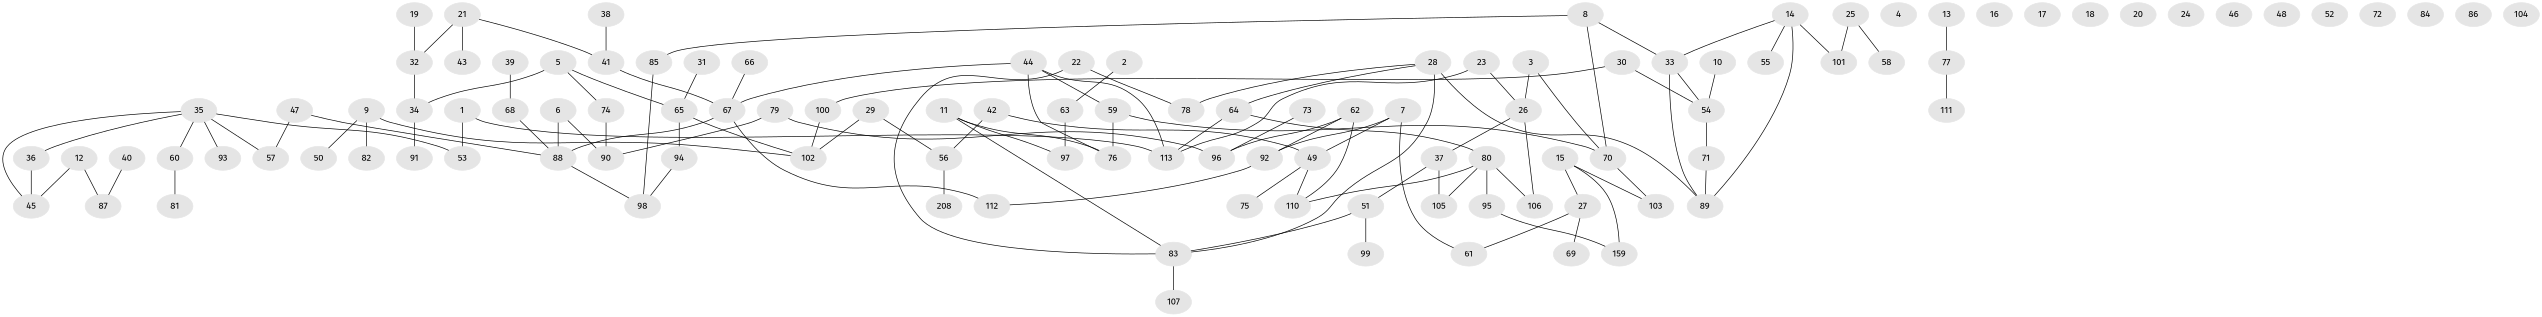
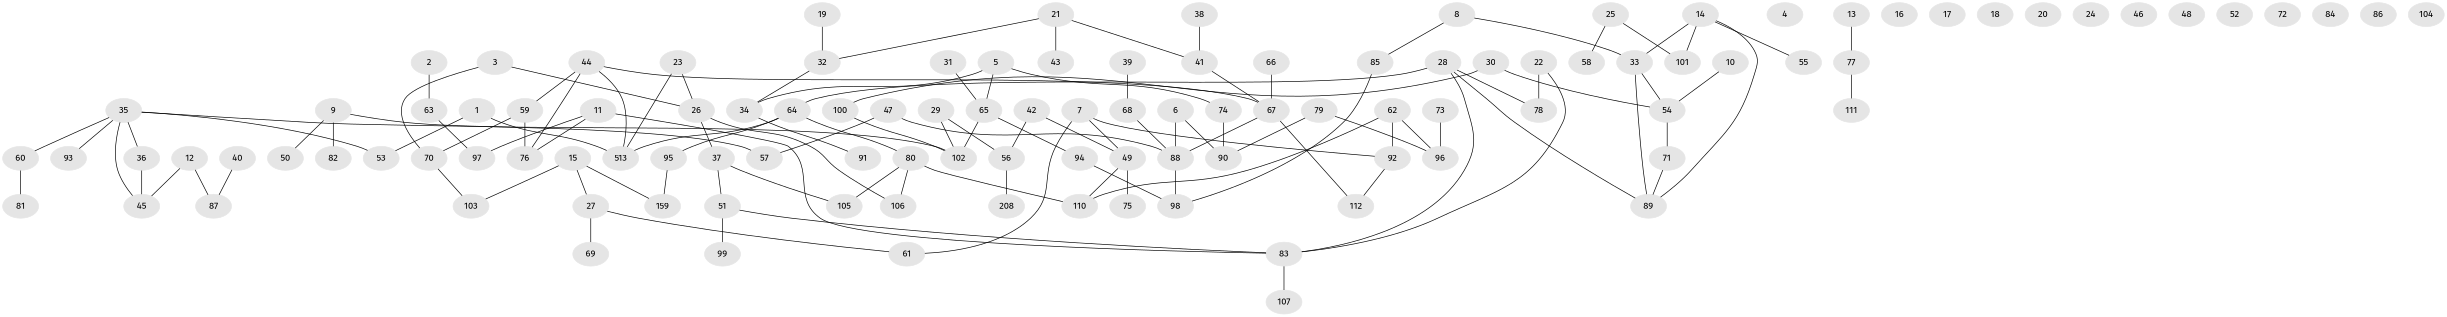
edge "8" -- "70": removed
node "113": label "113" -> "513"
edge "80" -- "95": now "64" -- "95"
